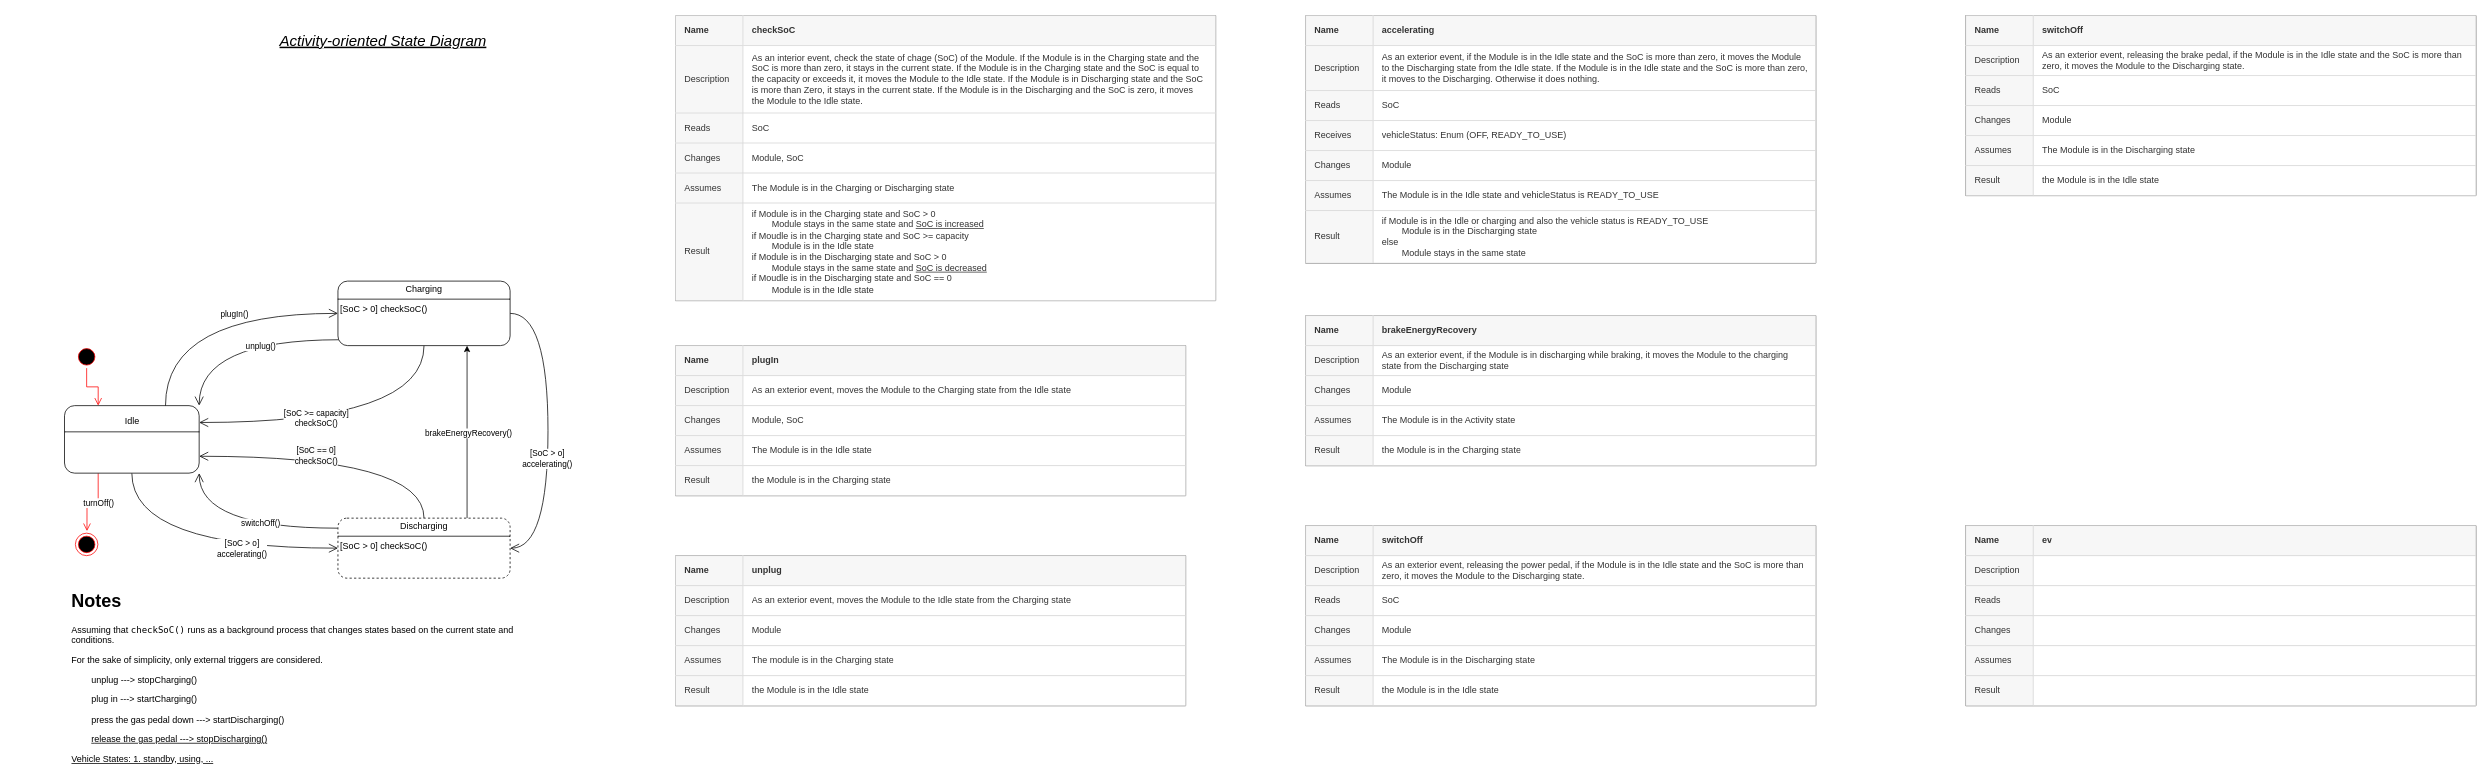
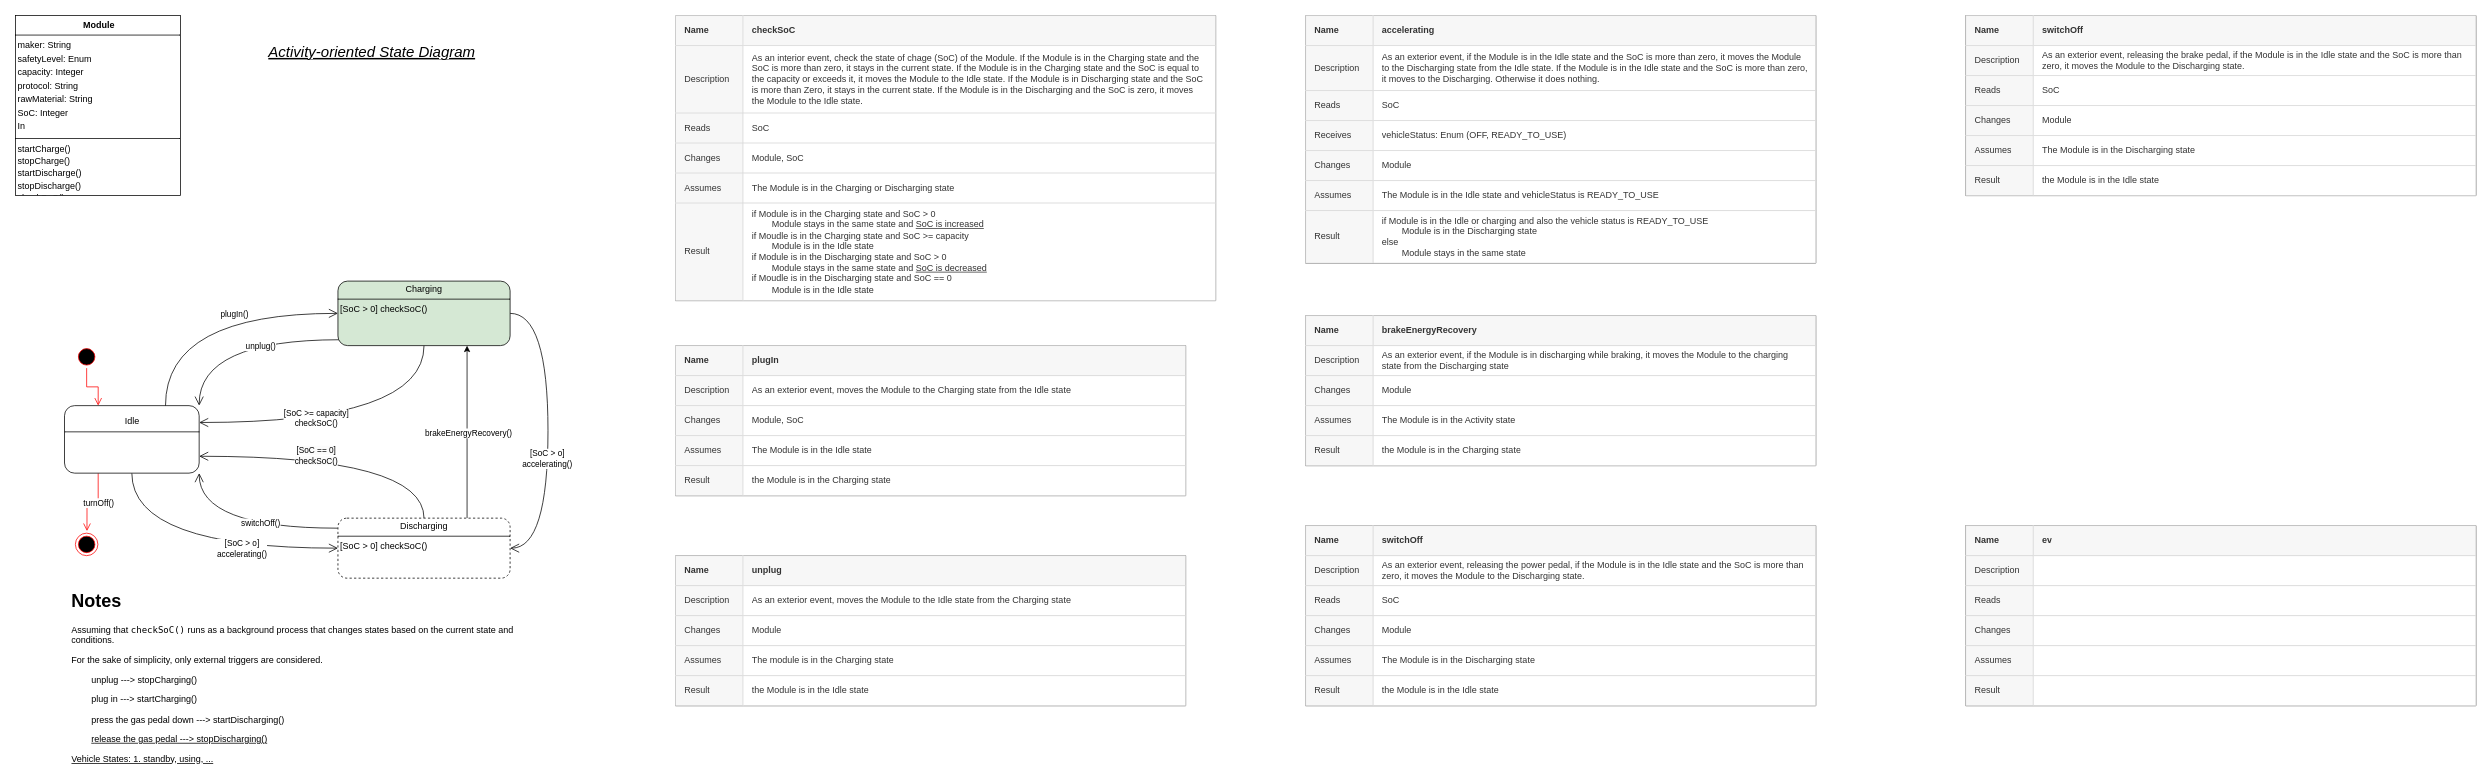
node "Activity-oriented State Diagram": moved (383, 40) -> (372, 51)
node "Module maker: String safetyLevel: Enum capacity: Integer protocol: String rawMaterial: String SoC: Integer In startCharge() stopCharge() startDischarge() stopDischarge() checkSoC()": added
node "Charging [SoC > 0] checkSoC()": fillcolor #ffffff -> #d5e8d4
